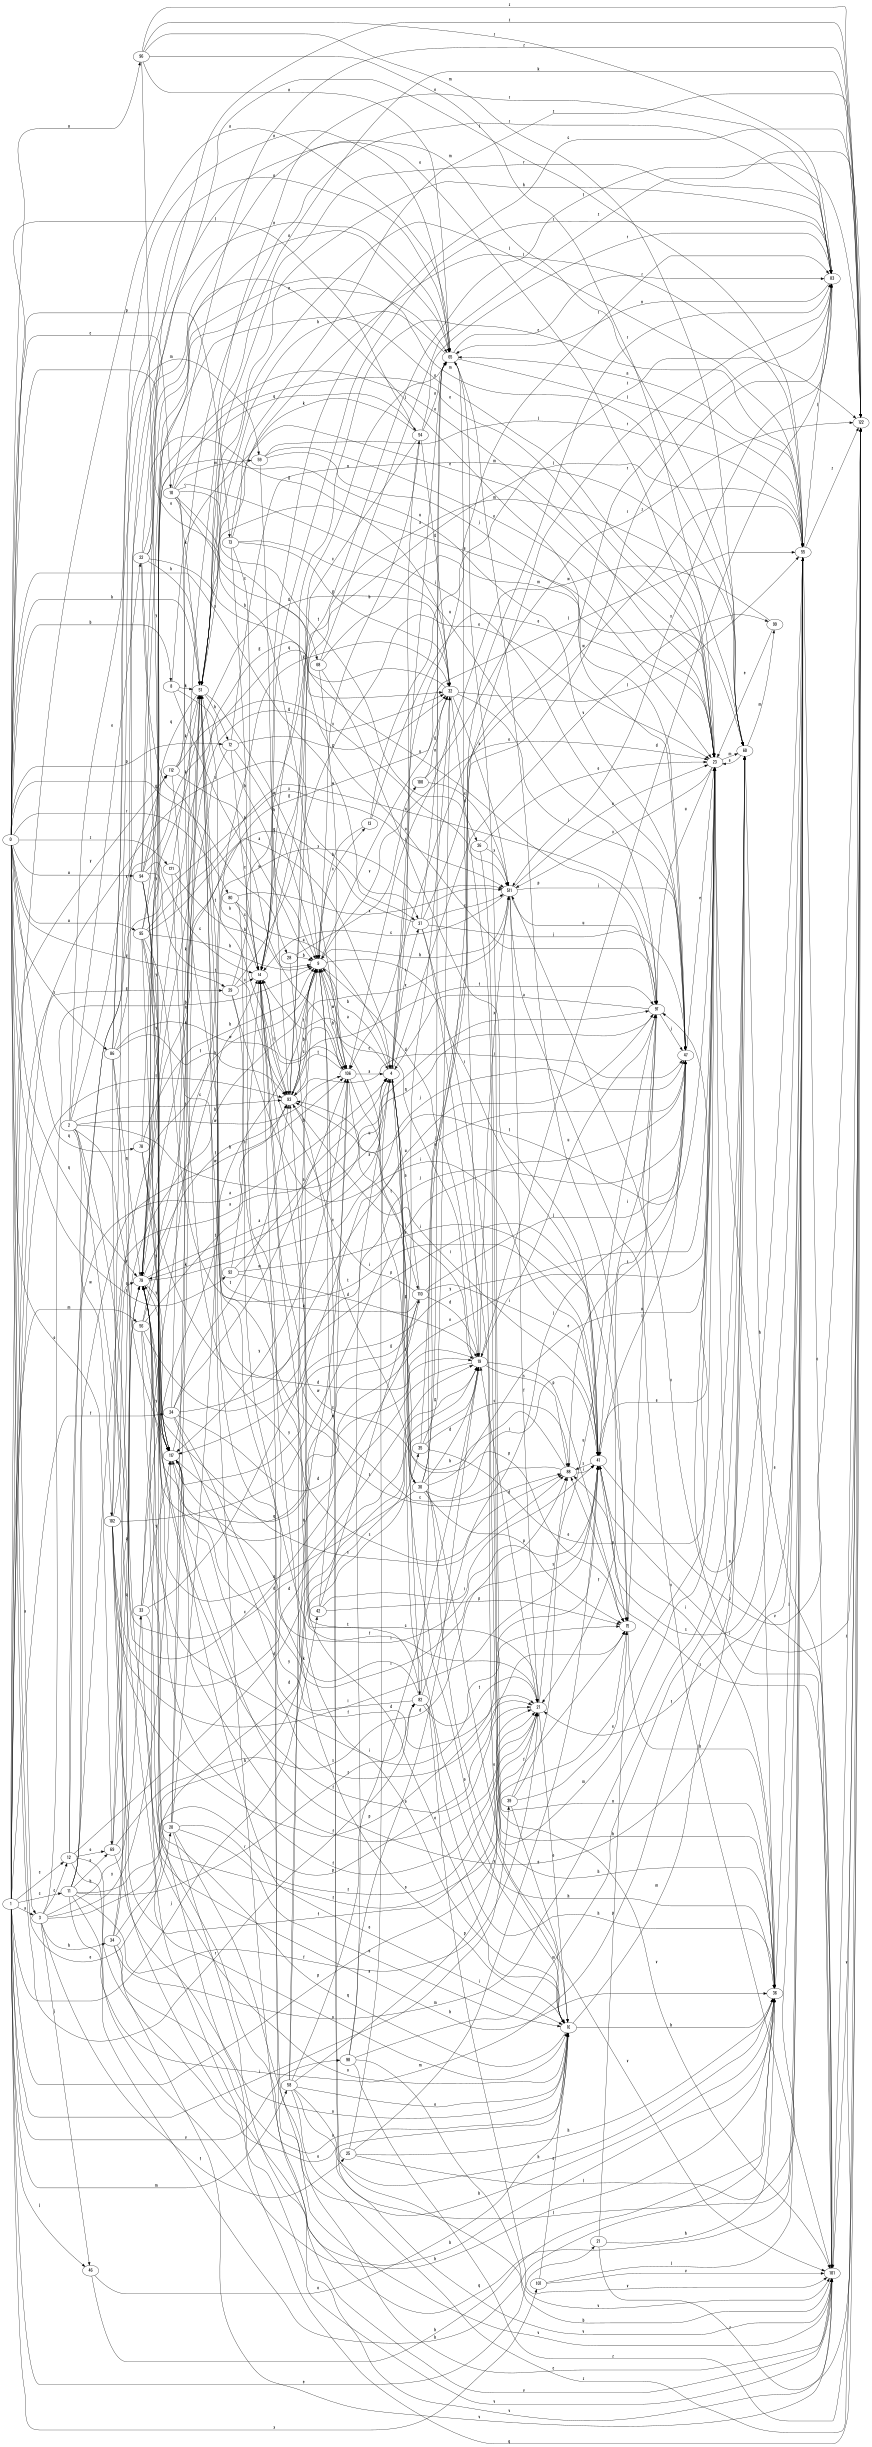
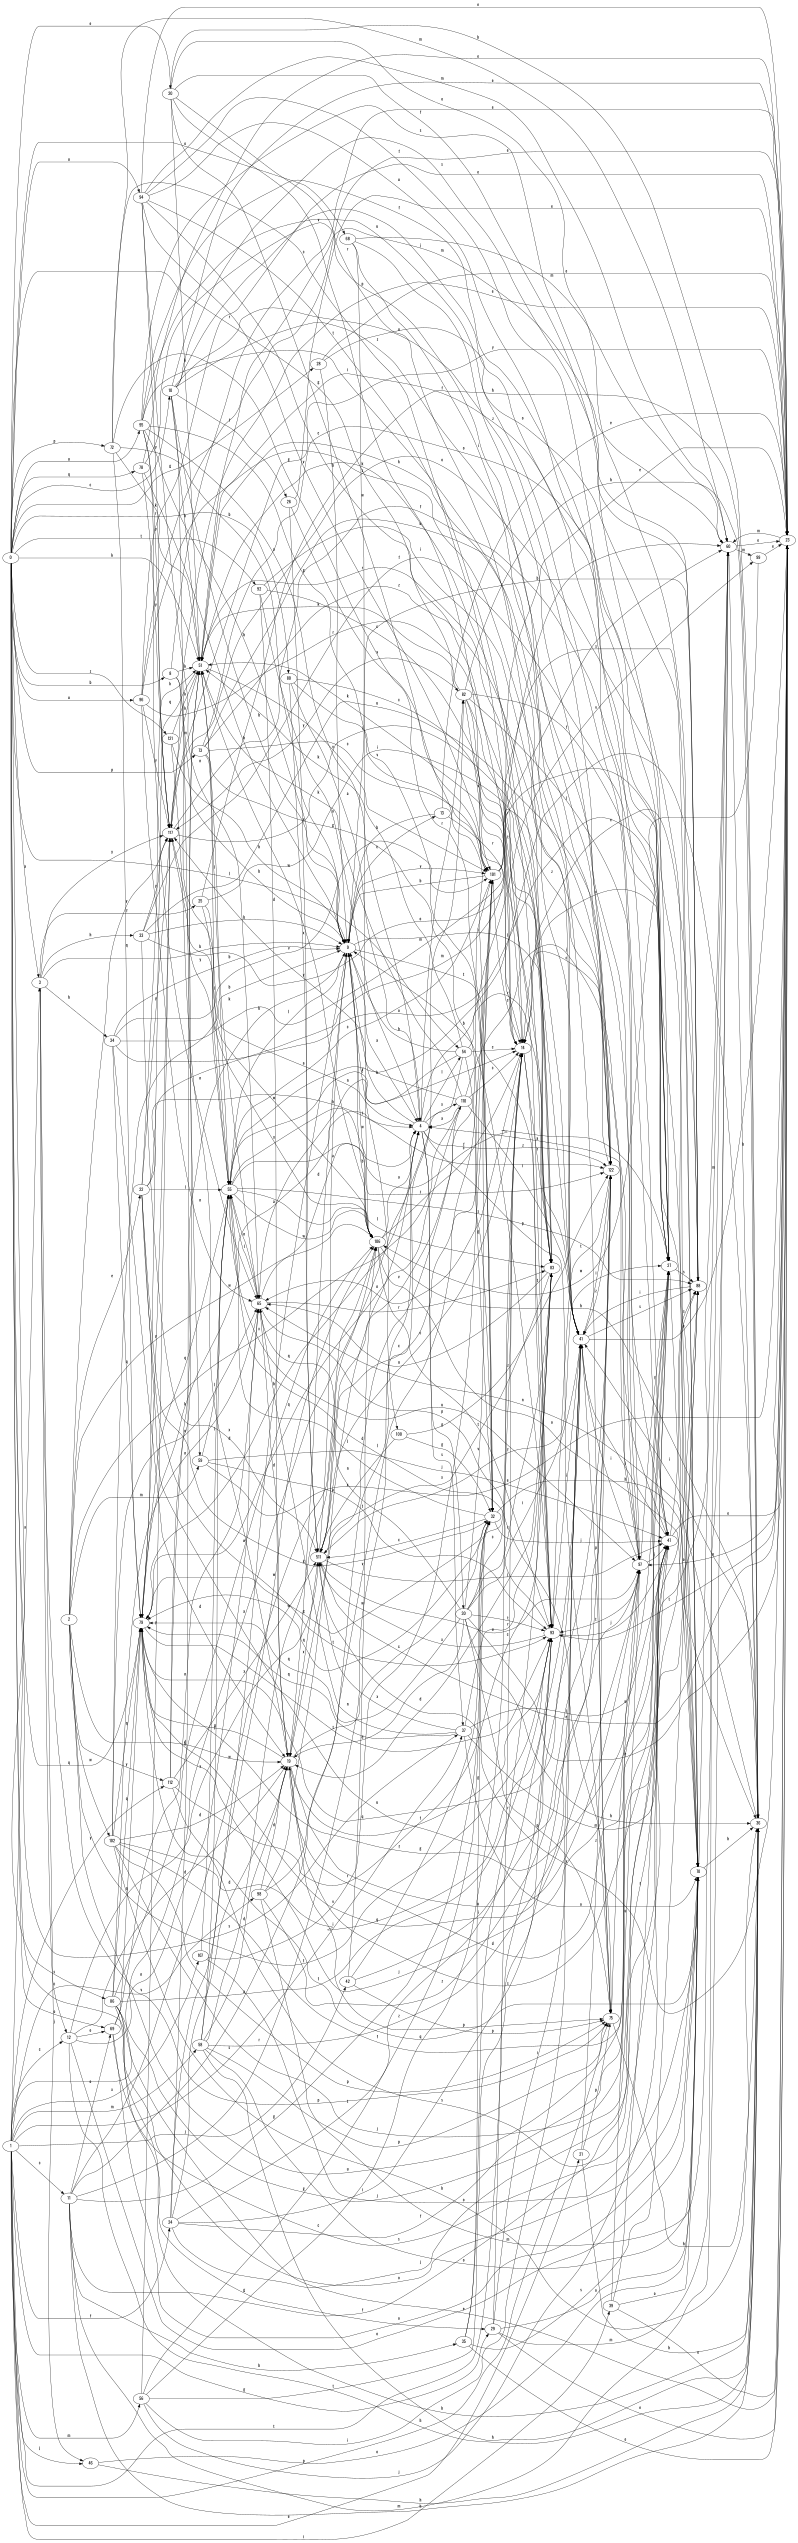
edge "51" -> "72": reversed
edge "93" -> "97": reversed
edge "122" -> "101": removed, label "v"
edge "23" -> "101": removed, label "v"
